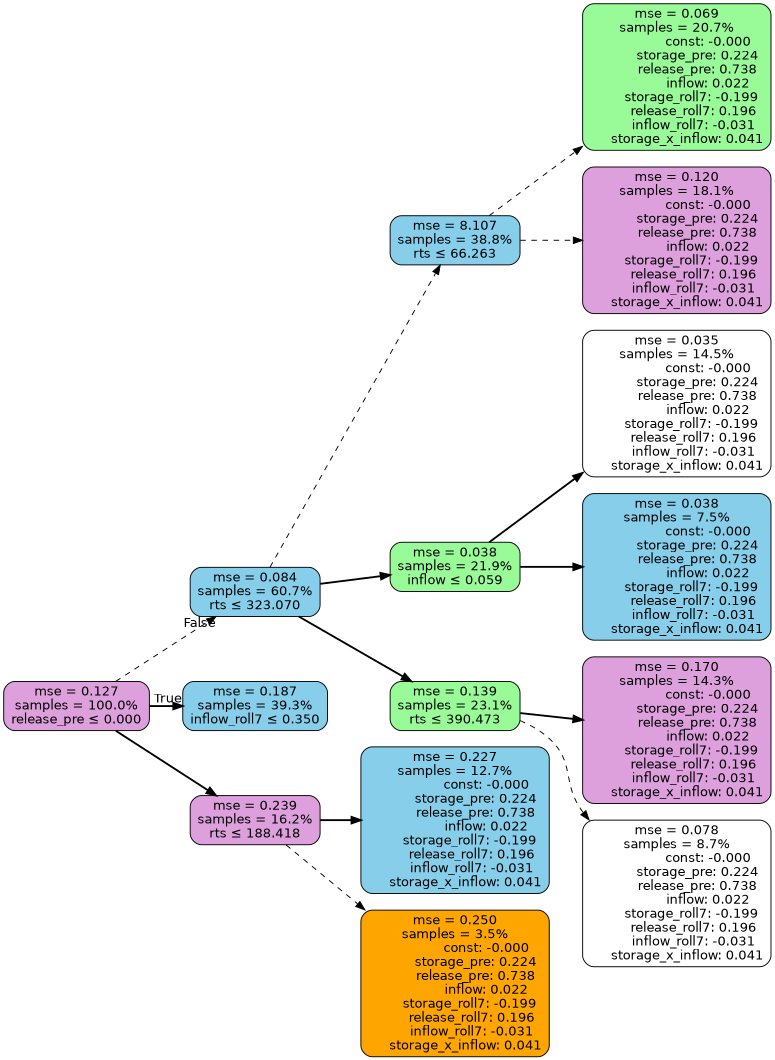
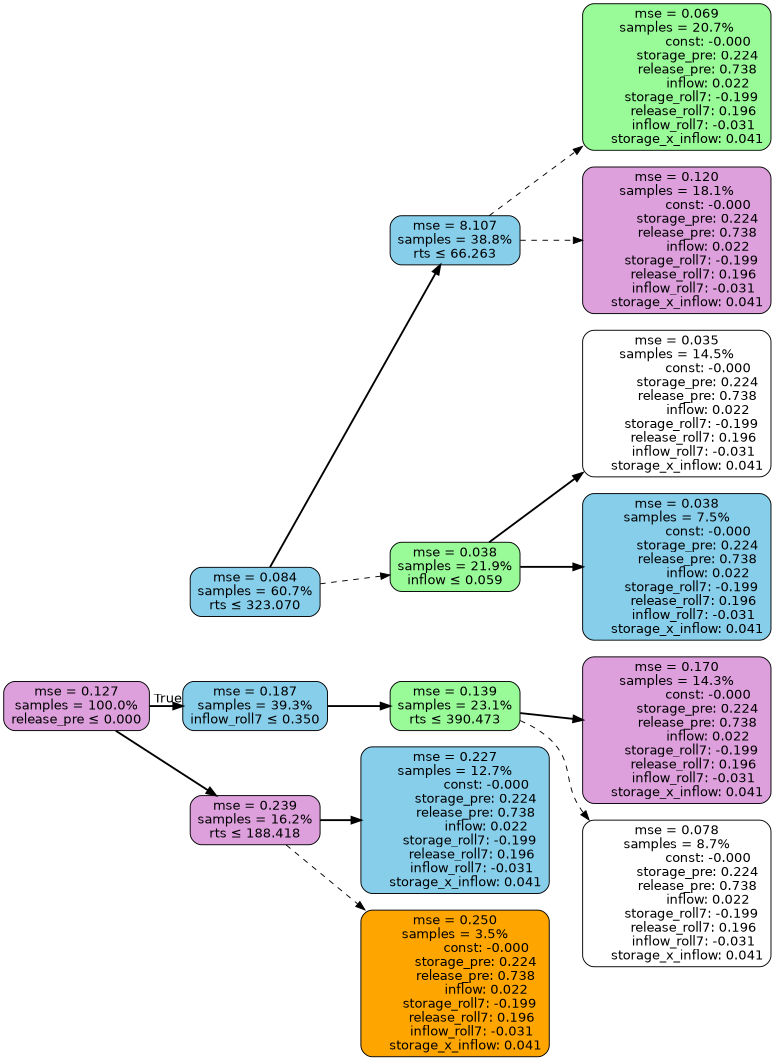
edge "mse = 0.084 samples = 60.7% rts ≤ 323.070" -> "mse = 8.107 samples = 38.8% rts ≤ 66.263": style dashed -> bold
edge "mse = 0.084 samples = 60.7% rts ≤ 323.070" -> "mse = 0.038 samples = 21.9% inflow ≤ 0.059": style bold -> dashed
edge "mse = 0.084 samples = 60.7% rts ≤ 323.070" -> "mse = 0.139 samples = 23.1% rts ≤ 390.473": now "mse = 0.187 samples = 39.3% inflow_roll7 ≤ 0.350" -> "mse = 0.139 samples = 23.1% rts ≤ 390.473"
edge "mse = 0.127 samples = 100.0% release_pre ≤ 0.000" -> "mse = 0.084 samples = 60.7% rts ≤ 323.070": removed
